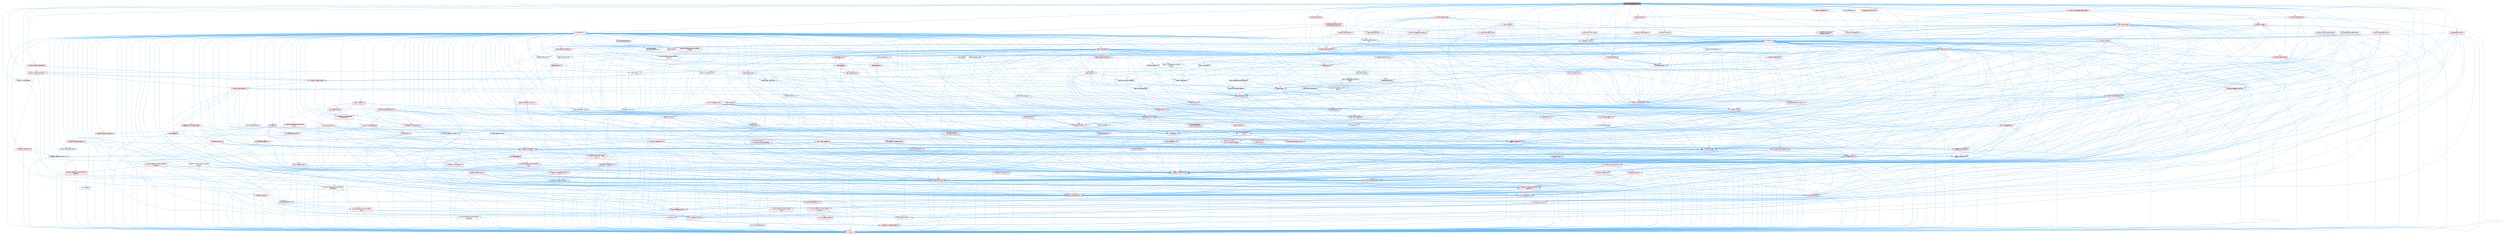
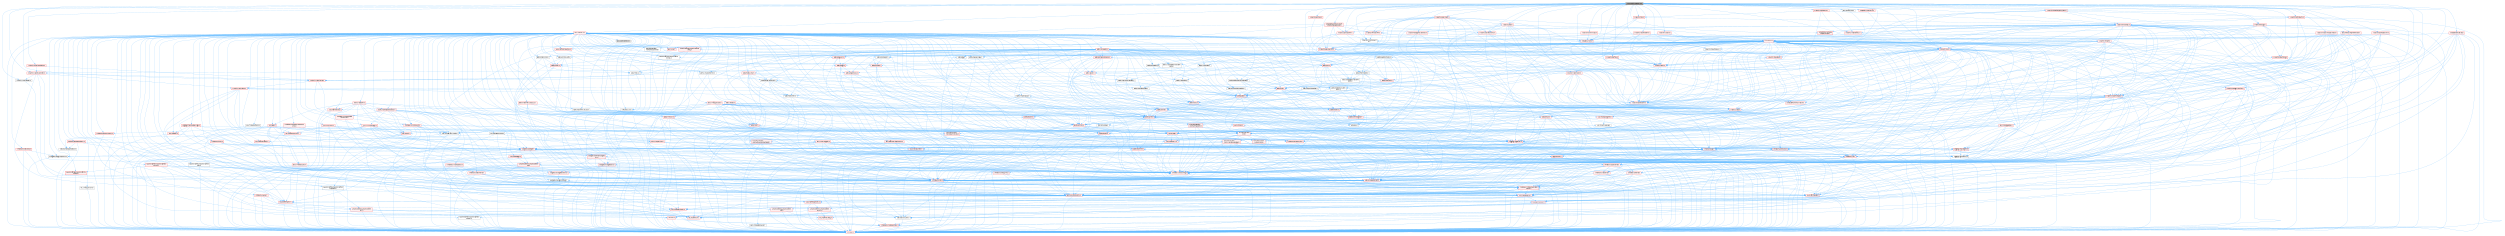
node "HAL/Runnable.h": label "HAL/Runnable.h" -> "HAL/ConfigCacheIni.h"
